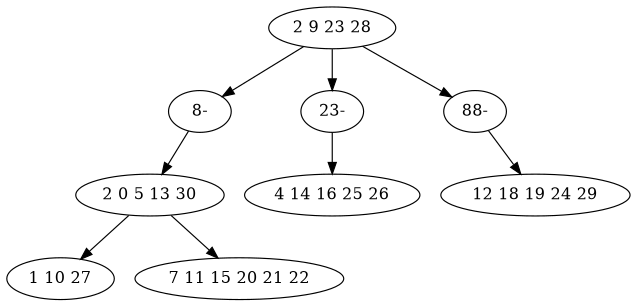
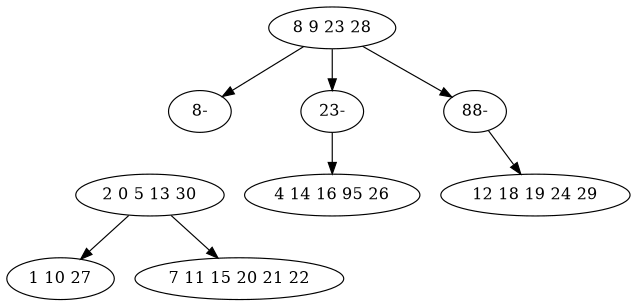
node "2 9 23 28": label "2 9 23 28" -> "8 9 23 28"
edge "8-" -> "2 0 5 13 30": removed
node "4 14 16 25 26": label "4 14 16 25 26" -> "4 14 16 95 26"
